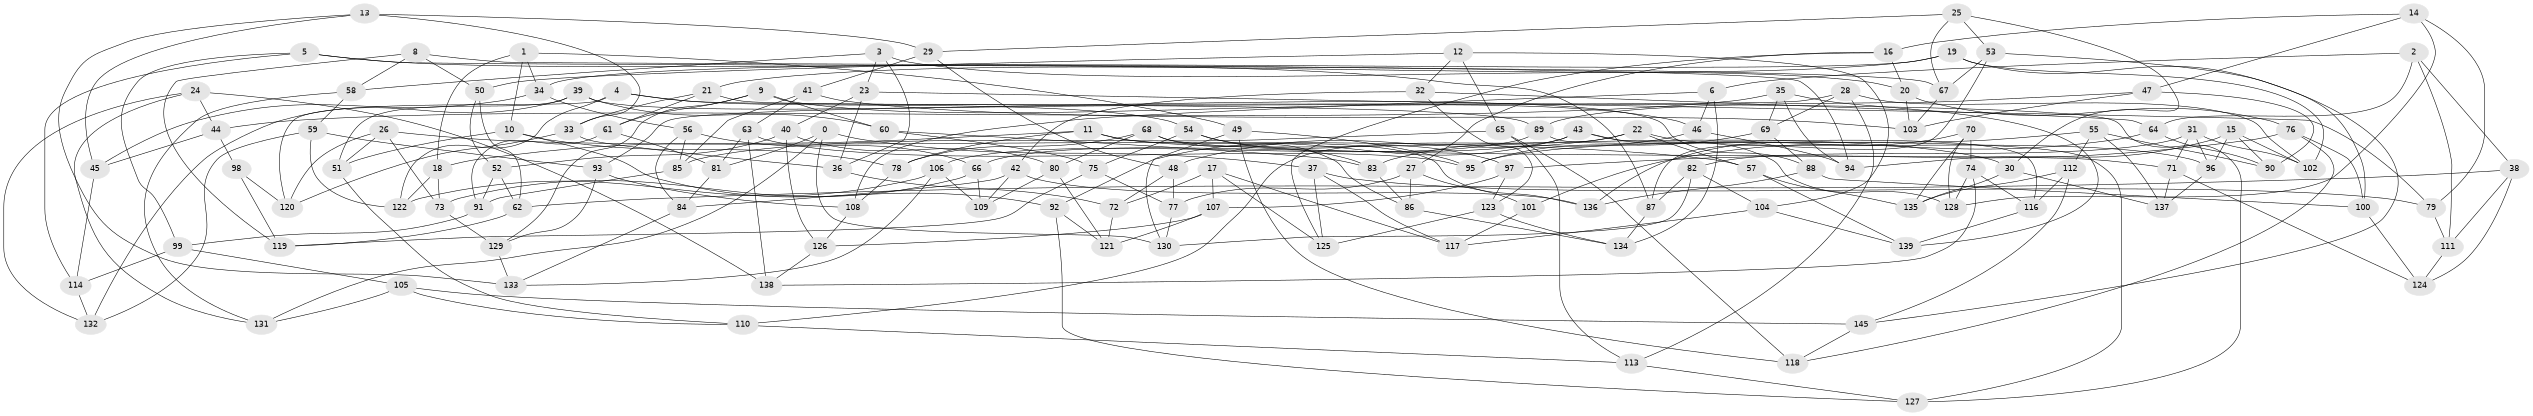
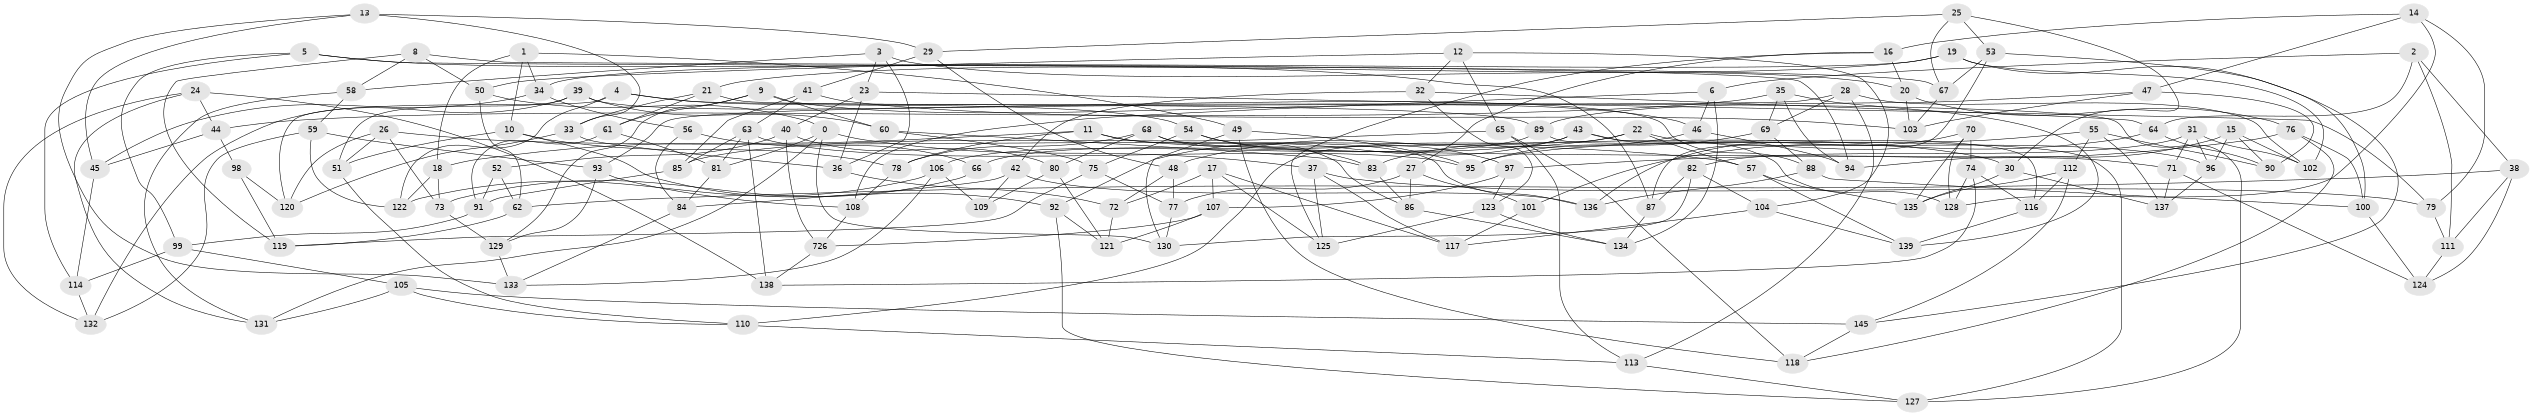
edge "50" -- "52": now "50" -- "0"
edge "56" -- "85": now "63" -- "85"
edge "66" -- "109": removed
node "126": label "126" -> "726"
